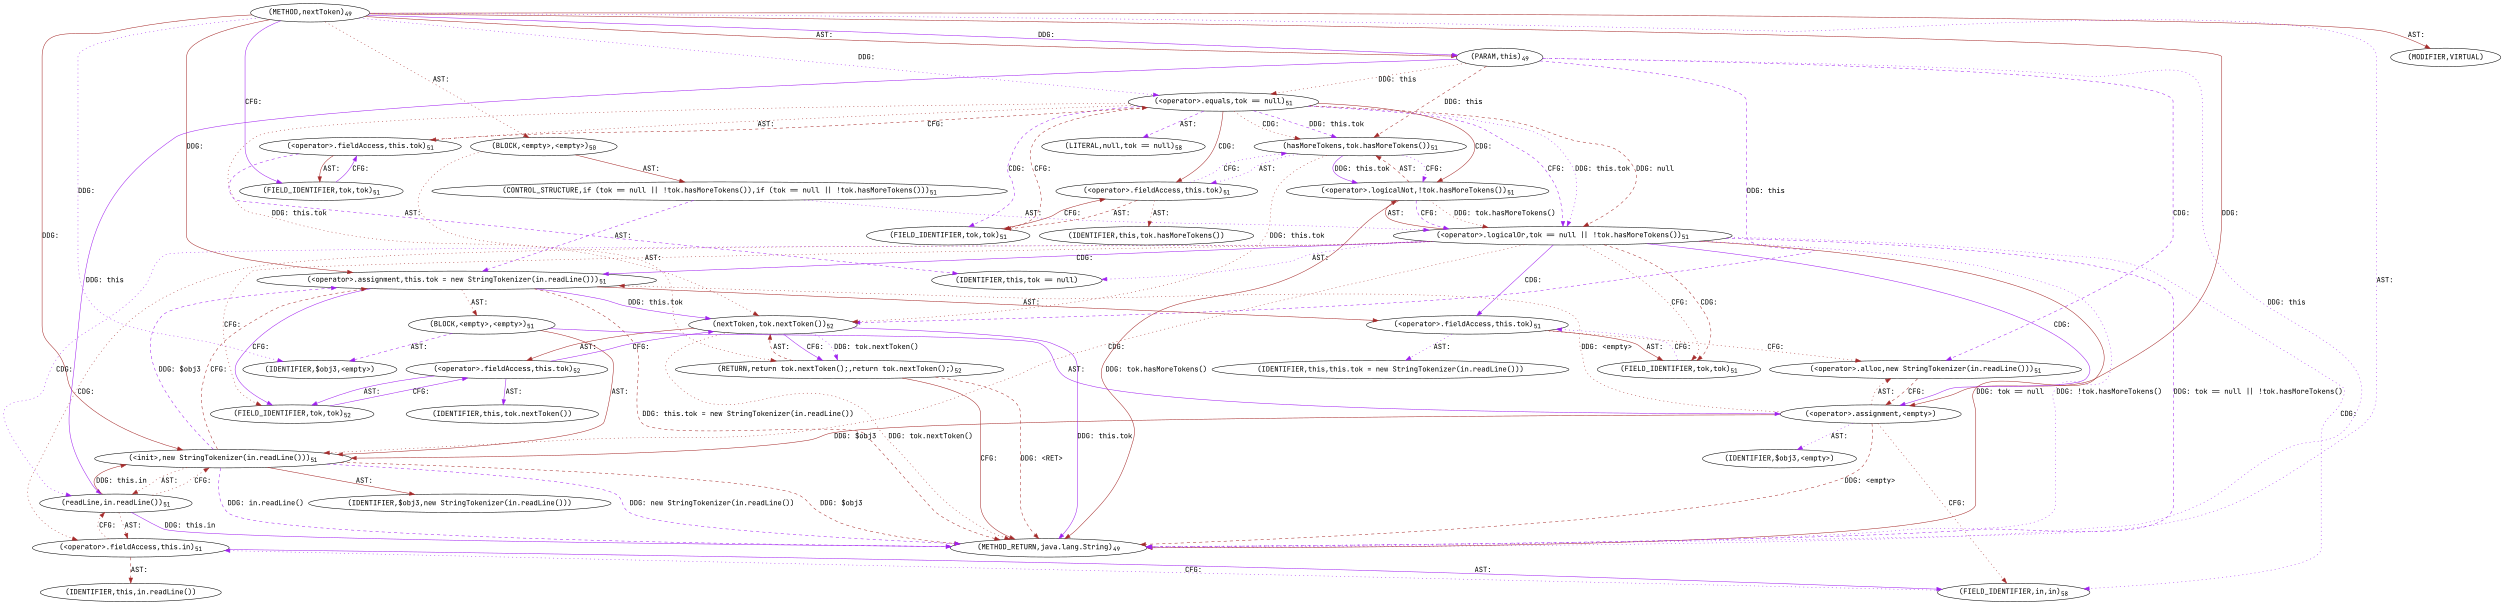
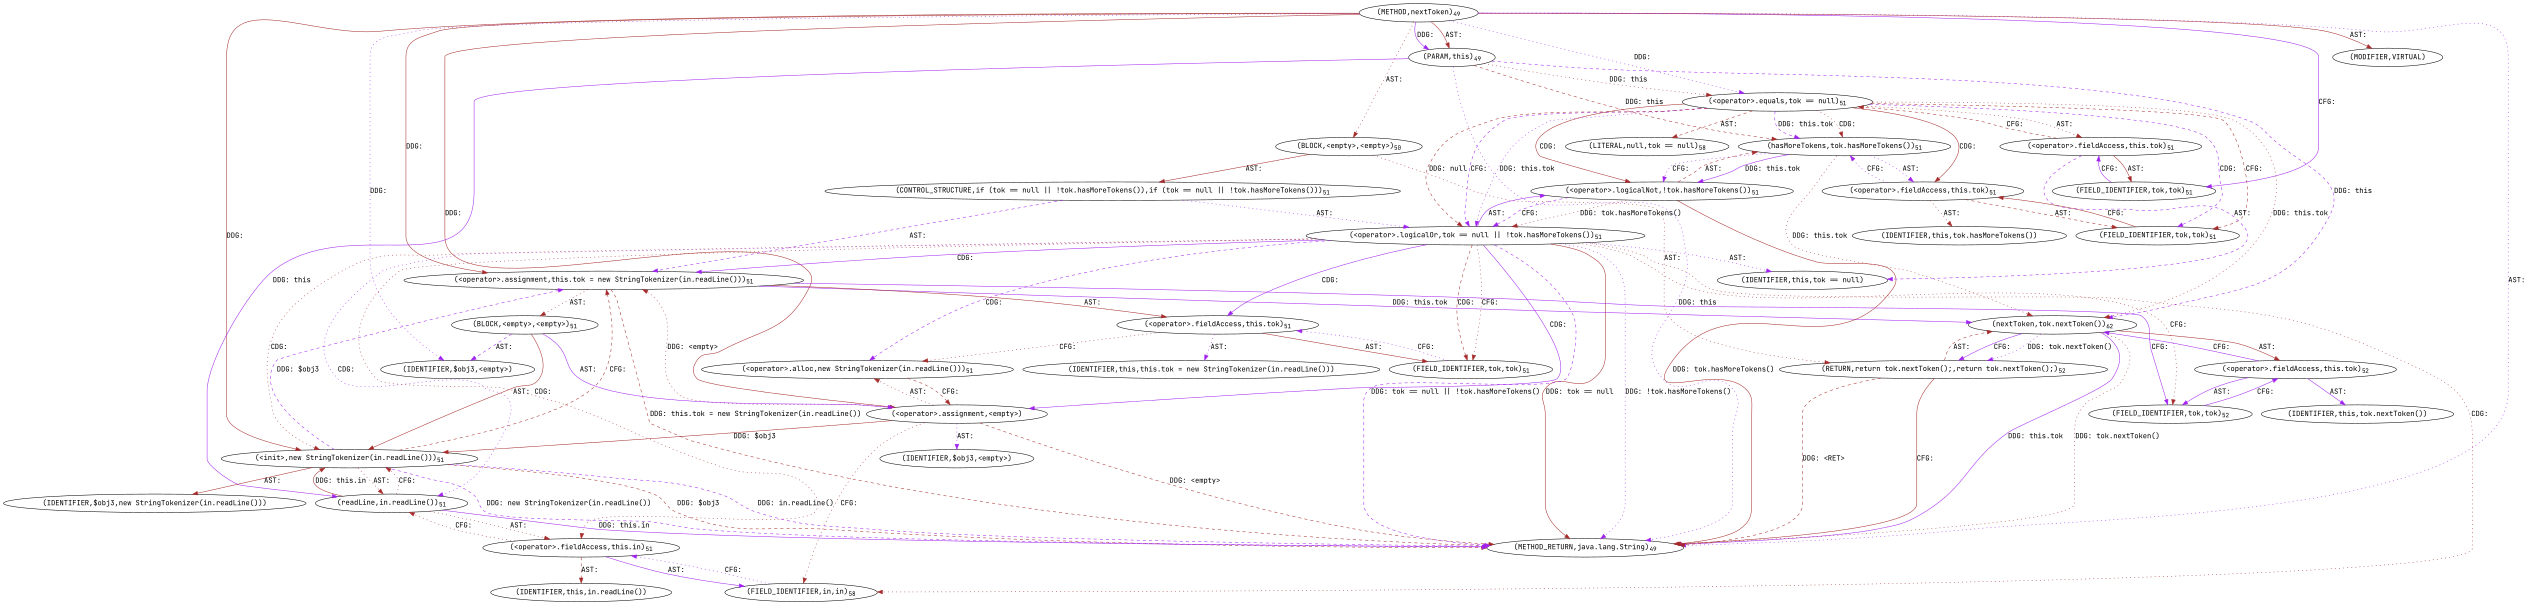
edge "(PARAM,this)" -> "(<operator>.alloc,new StringTokenizer(in.readLine()))": now "(<operator>.logicalOr,tok == null || !tok.hasMoreTokens())" -> "(<operator>.alloc,new StringTokenizer(in.readLine()))"
edge "(<operator>.equals,tok == null)" -> "(LITERAL,null,tok == null)": color purple -> brown
edge "(<operator>.logicalOr,tok == null || !tok.hasMoreTokens())" -> "(<operator>.logicalNot,!tok.hasMoreTokens())": color brown -> purple
node "(nextToken,tok.nextToken())": text "52" -> "62"
edge "(<operator>.logicalOr,tok == null || !tok.hasMoreTokens())" -> "(FIELD_IDENTIFIER,in,in)": color purple -> brown
